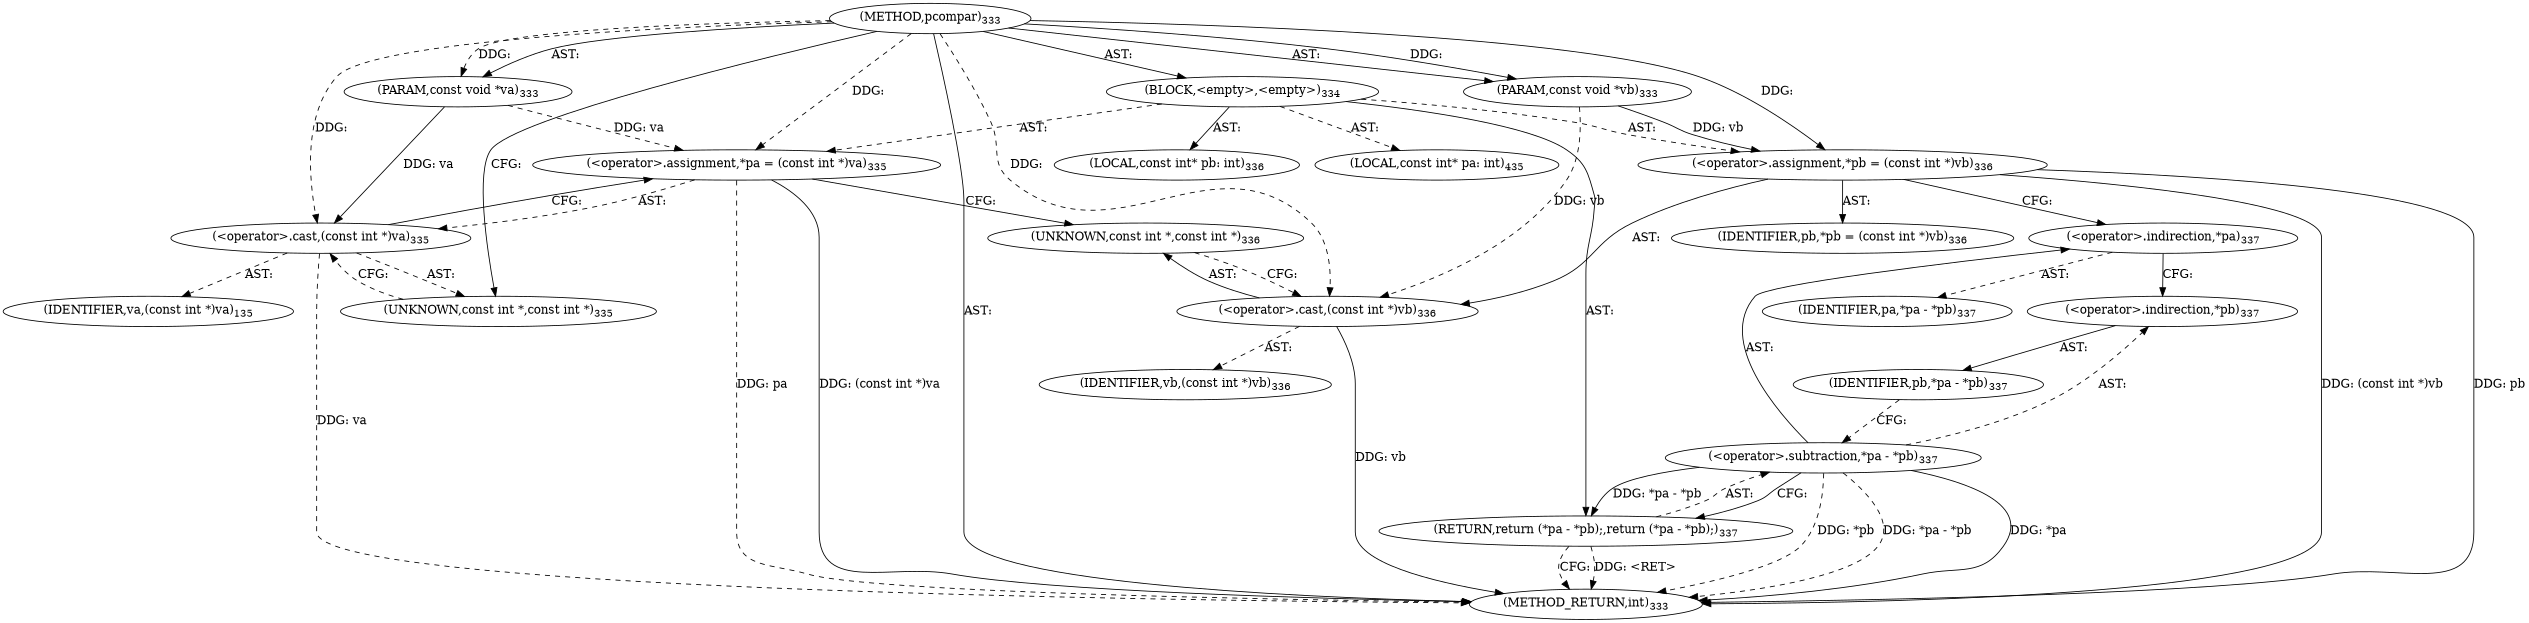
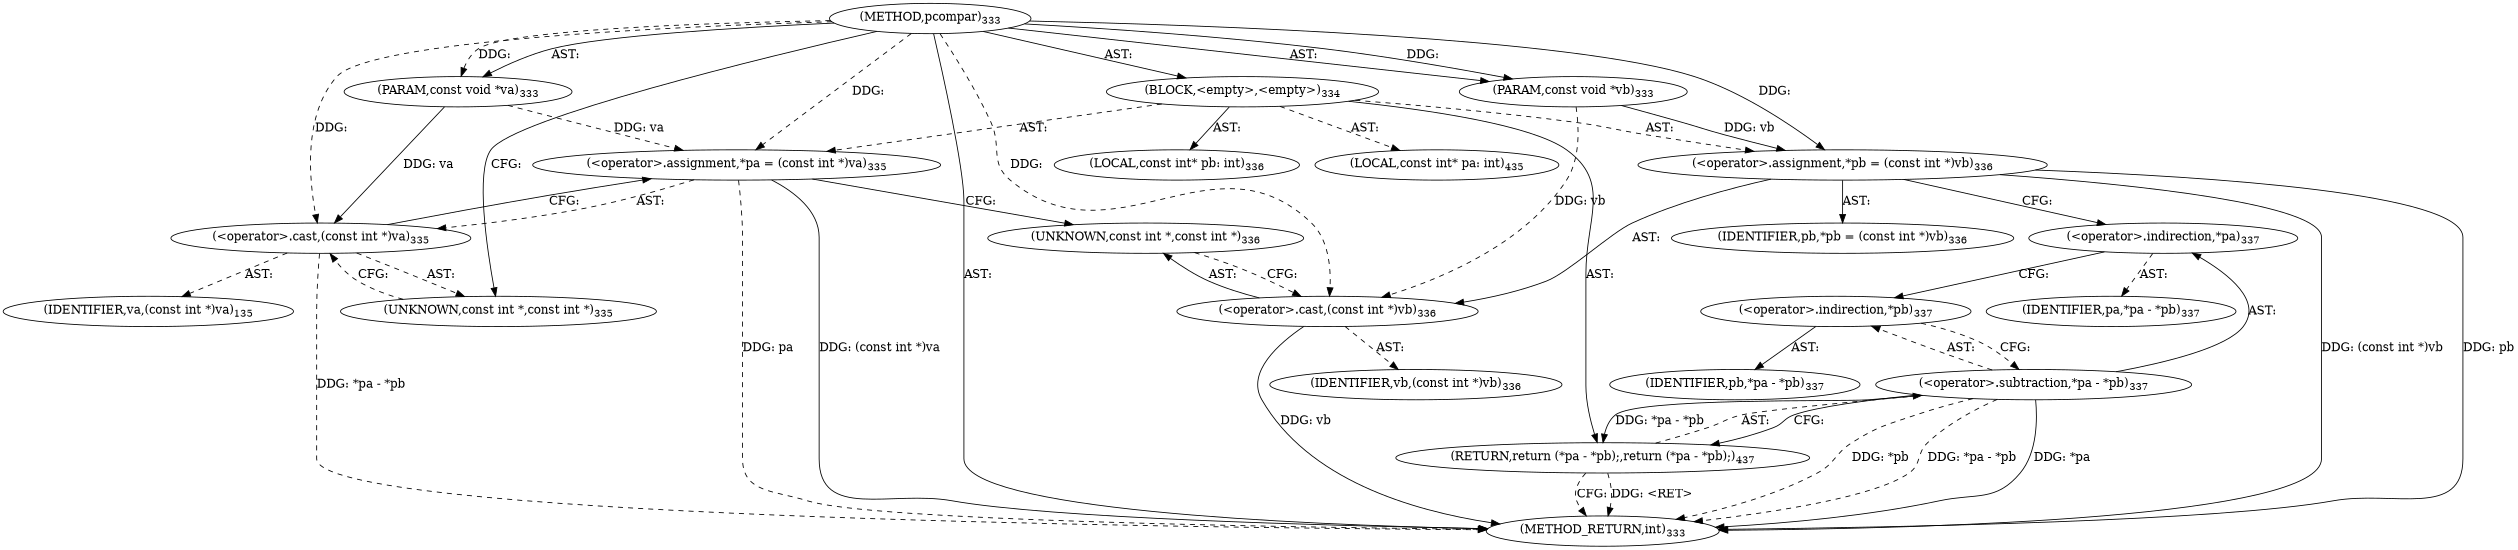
edge "(IDENTIFIER,pb,*pa - *pb)" -> "(<operator>.subtraction,*pa - *pb)": now "(<operator>.indirection,*pb)" -> "(<operator>.subtraction,*pa - *pb)"
edge "(<operator>.cast,(const int *)va)" -> "(METHOD_RETURN,int)": label "DDG: va" -> "DDG: *pa - *pb"
node "(RETURN,return (*pa - *pb);,return (*pa - *pb);)": text "337" -> "437"
